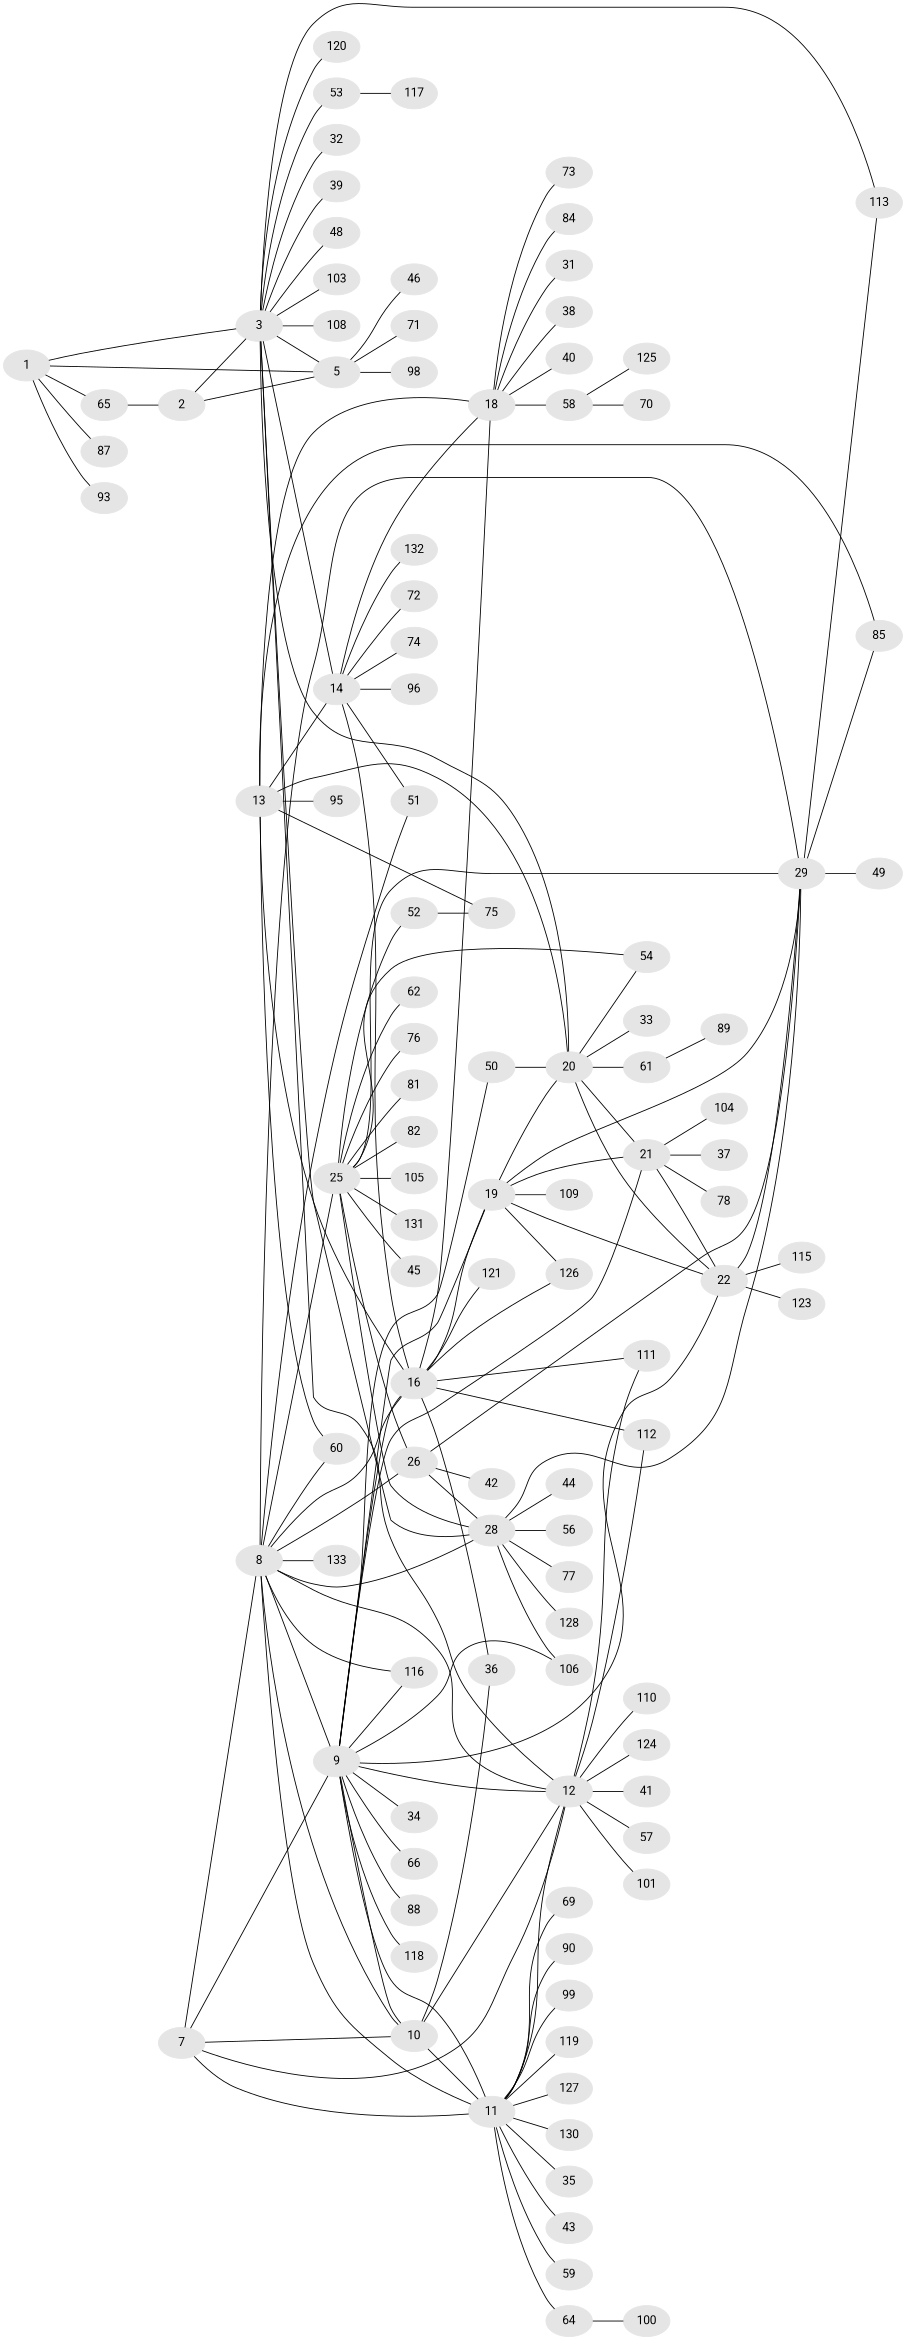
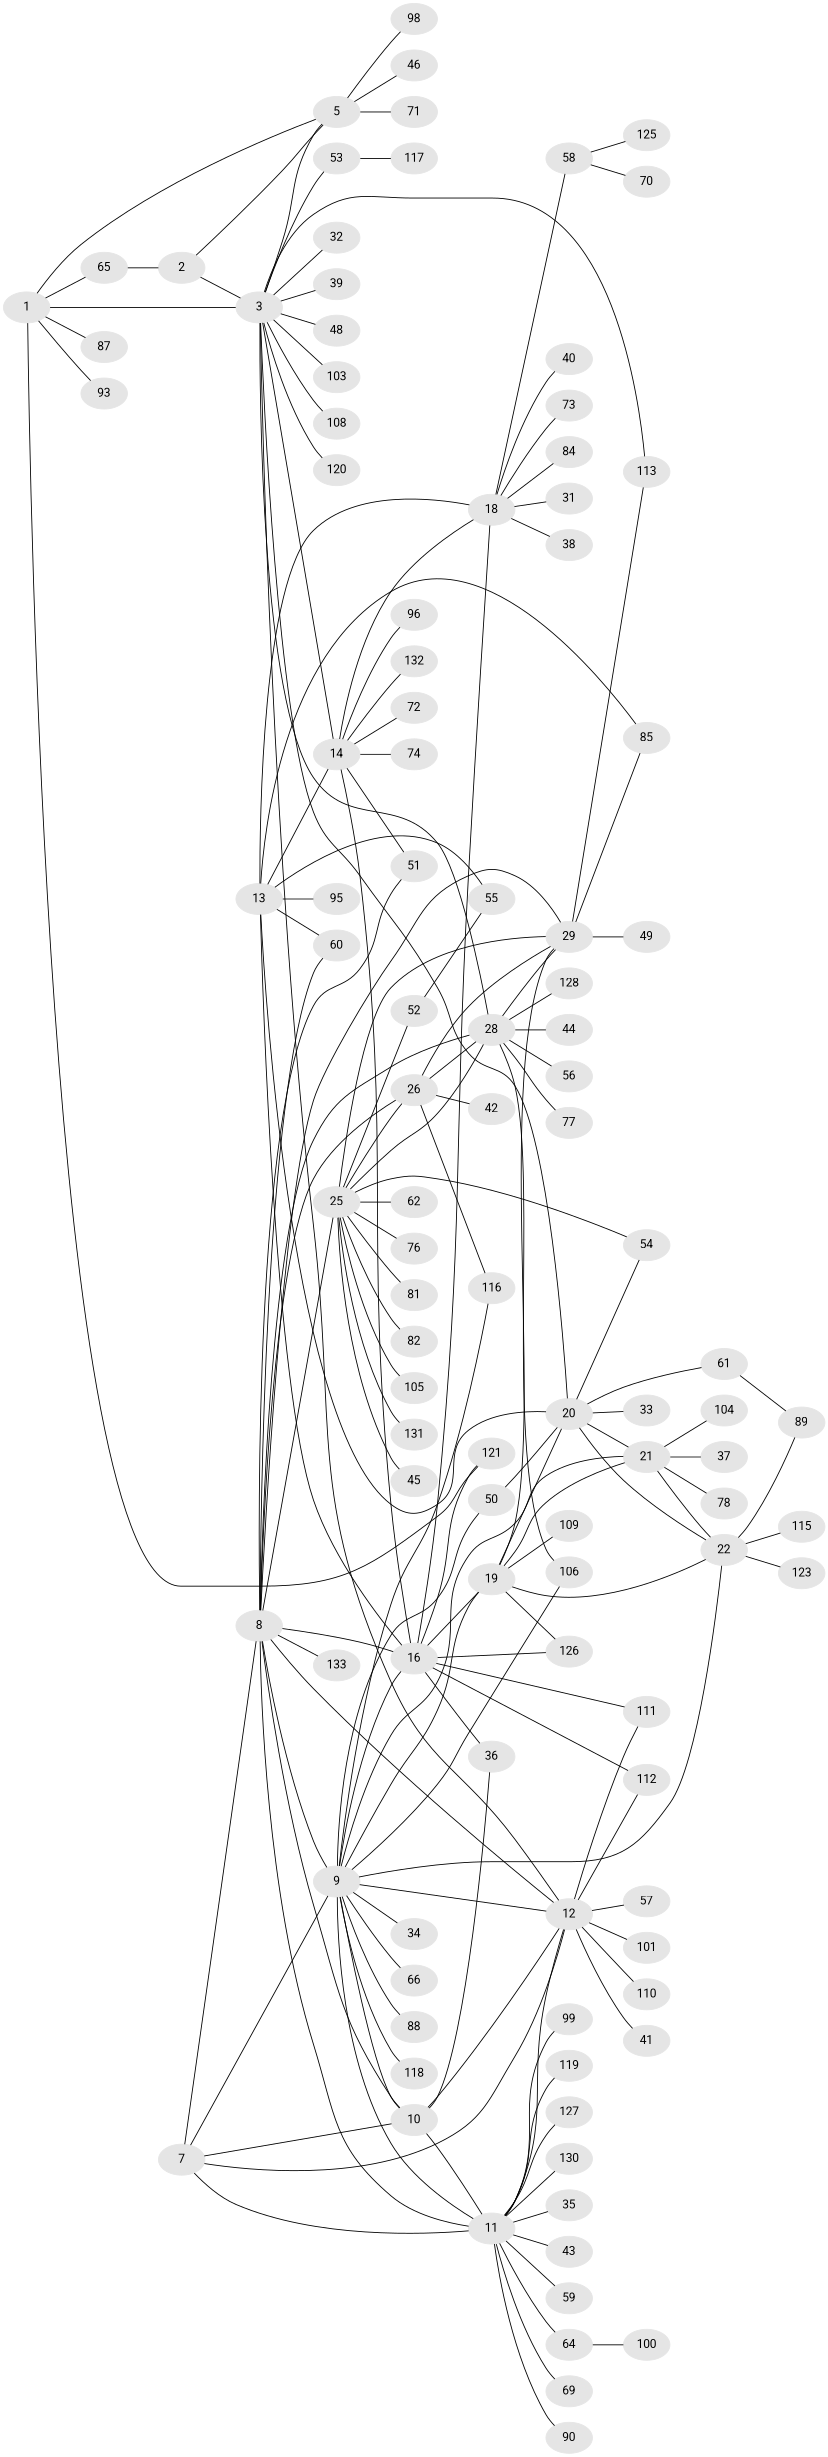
node "75": label "75" -> "55"
edge "29" -- "22": now "89" -- "22"
edge "1" -- "121": added
edge "8" -- "116": now "26" -- "116"
node "124": removed
